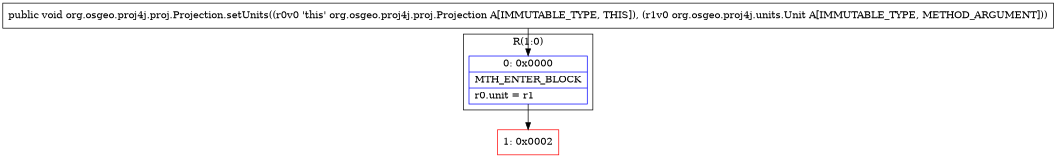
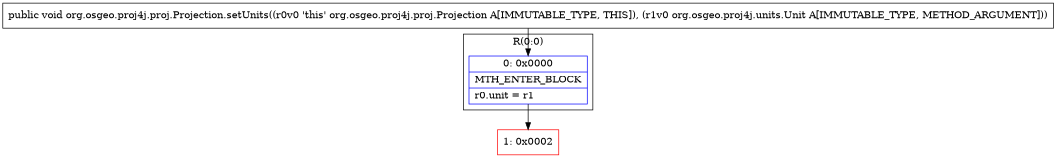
cluster "R(1:0)": label "R(1:0)" -> "R(0:0)"
